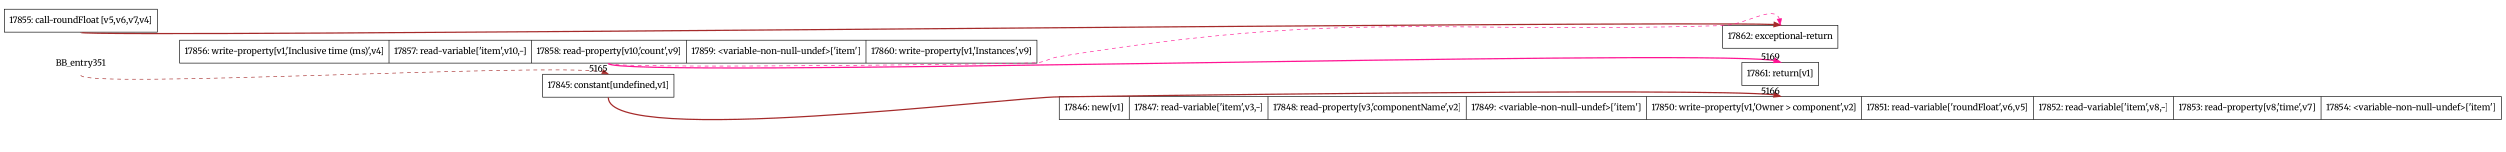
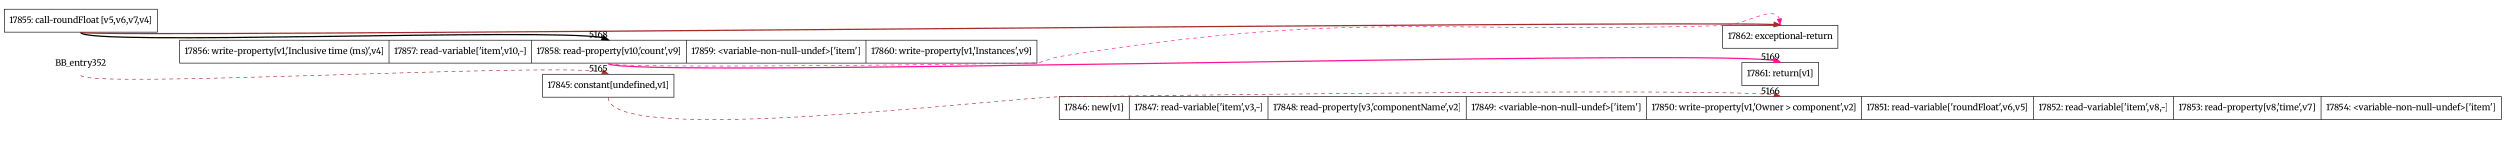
edge "17855: call-roundFloat [v5,v6,v7,v4]" -> "17856: write-property[v1,'Inclusive time (ms)',v4]": added
node "BB_entry351": label "BB_entry351" -> "BB_entry352"
edge "17845: constant[undefined,v1]" -> "17846: new[v1]": style bold -> dashed
